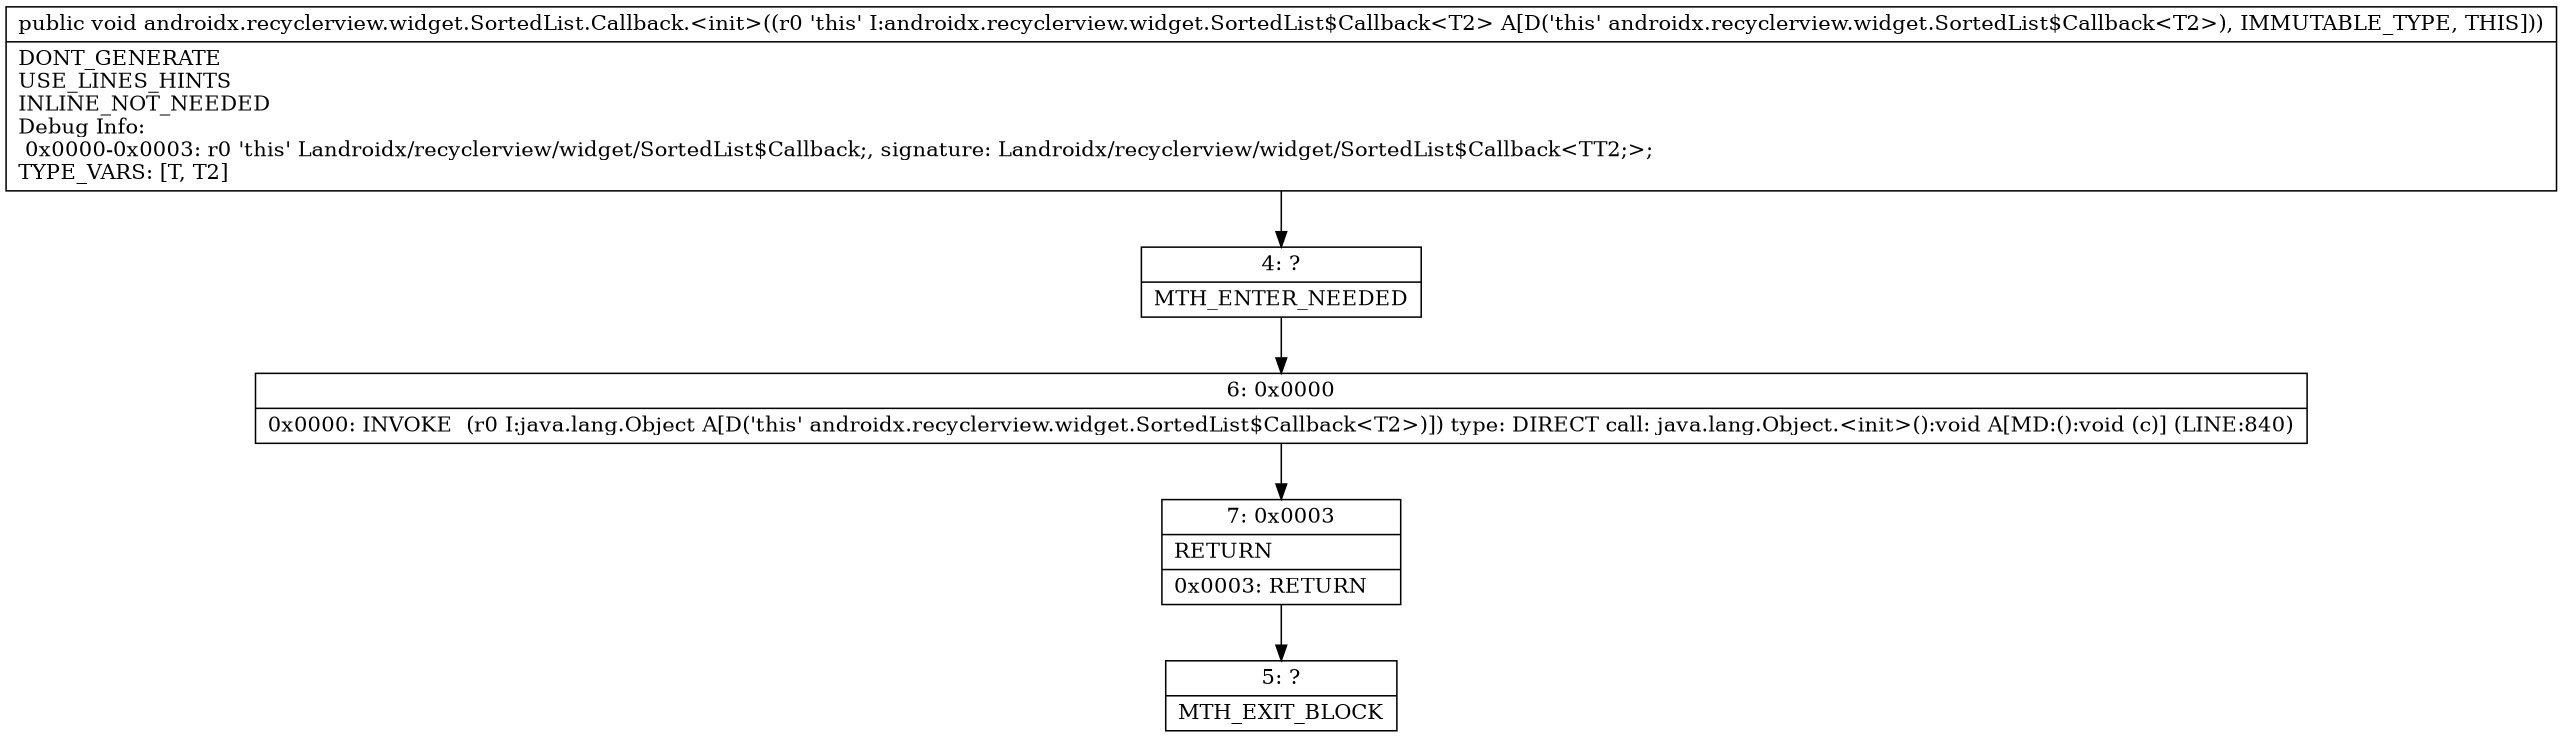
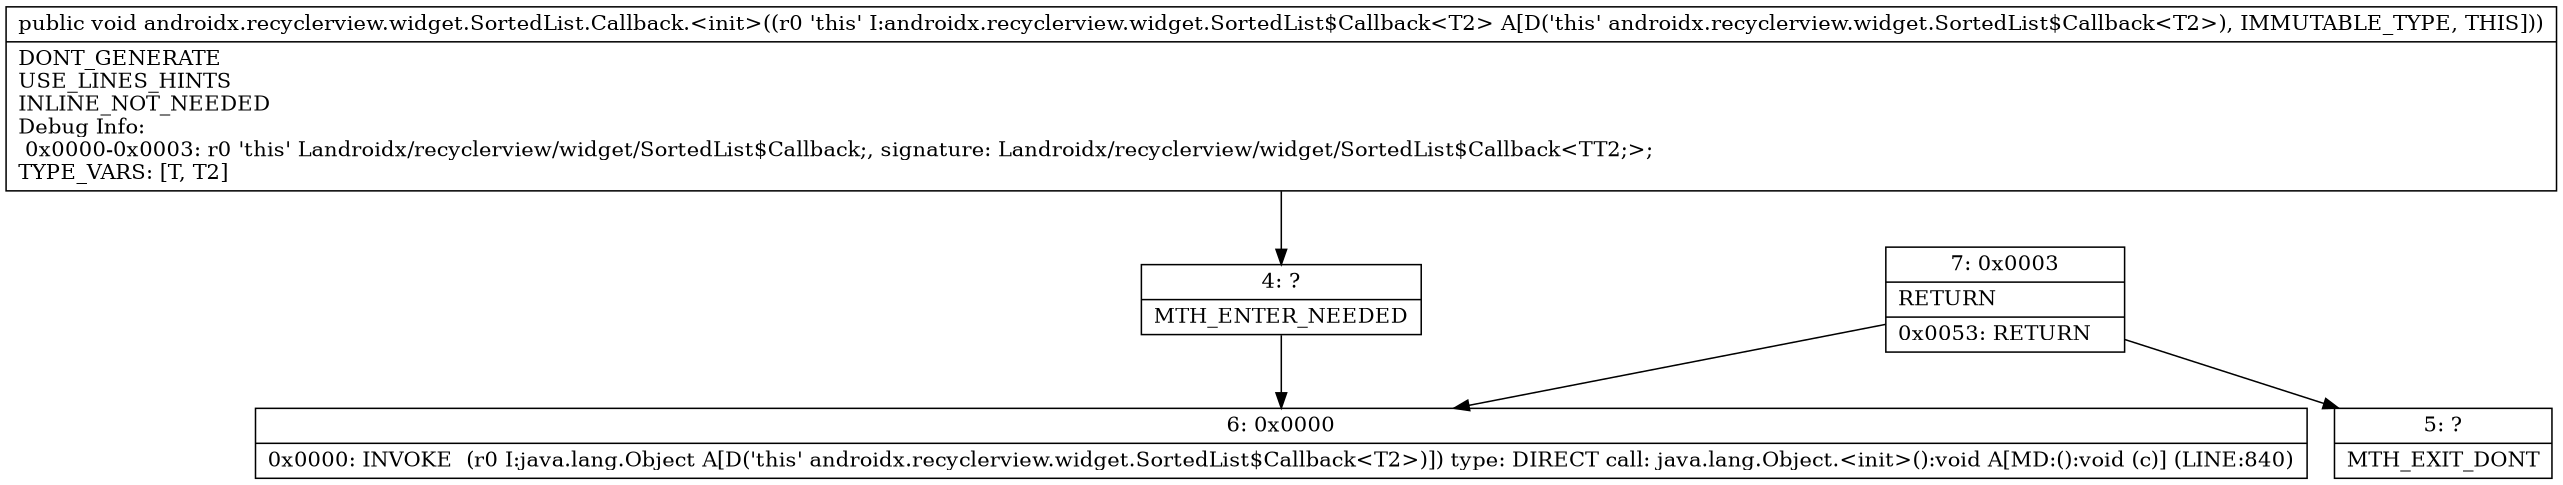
edge "6: 0x0000" -> "7: 0x0003": reversed
node "7: 0x0003": text "0x0003: RETURN" -> "0x0053: RETURN"
node "5: ?": text "MTH_EXIT_BLOCK" -> "MTH_EXIT_DONT"
